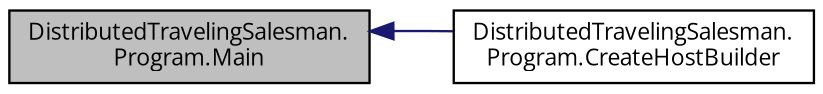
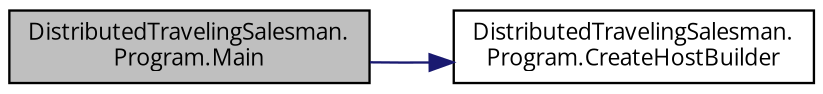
edge "DistributedTravelingSalesman. Program.CreateHostBuilder" -> "DistributedTravelingSalesman. Program.Main": reversed
